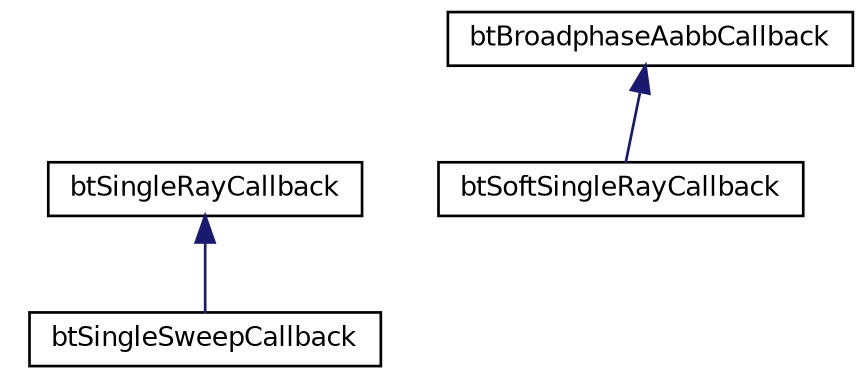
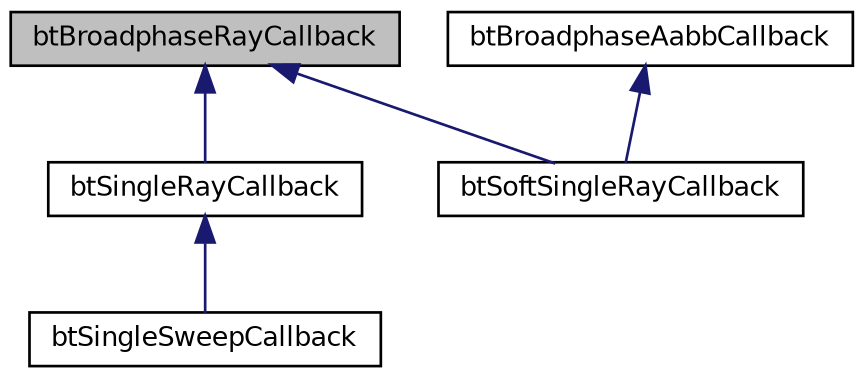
node "btBroadphaseRayCallback": added
